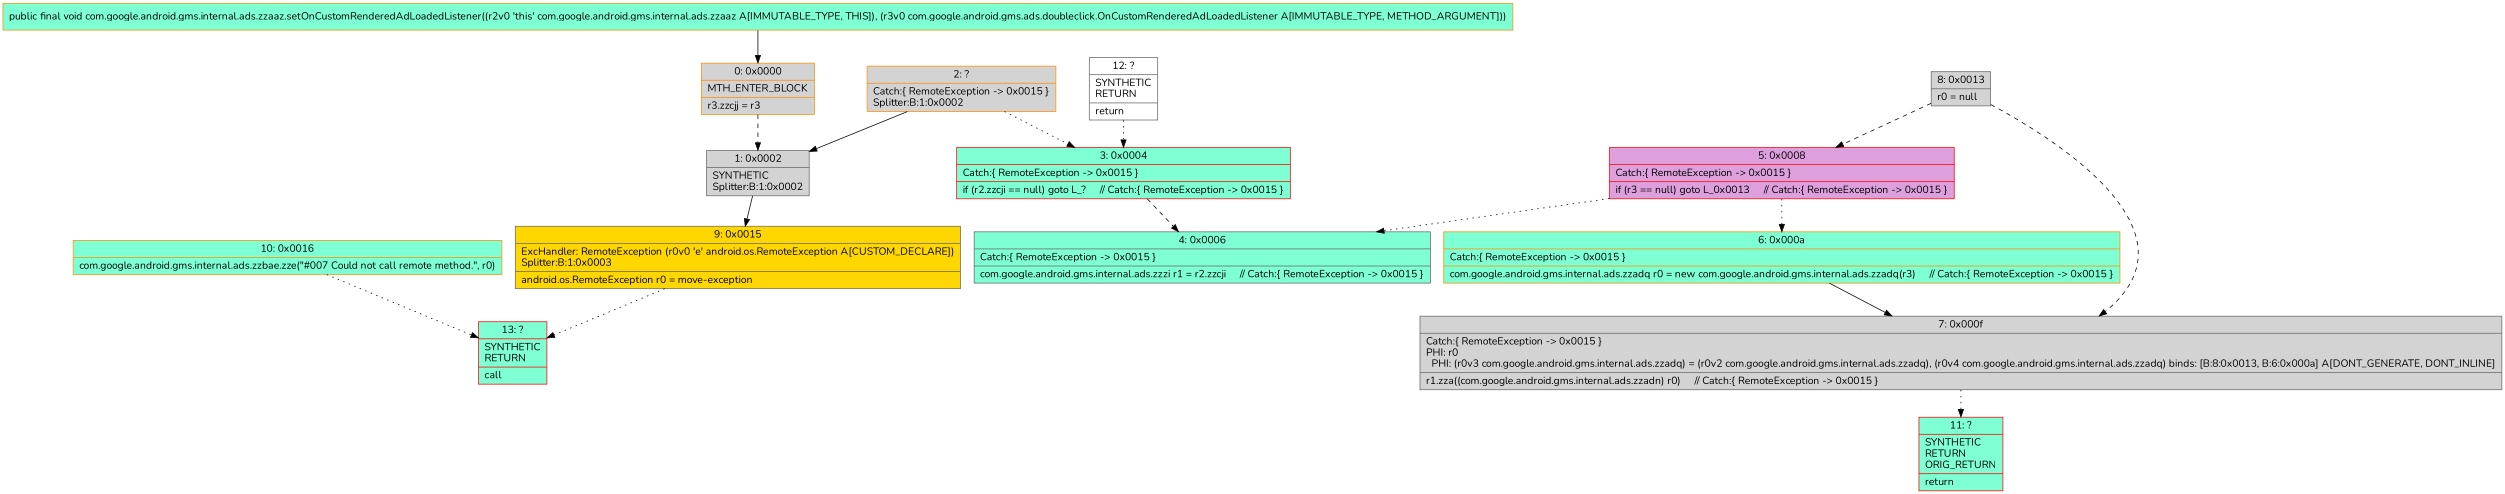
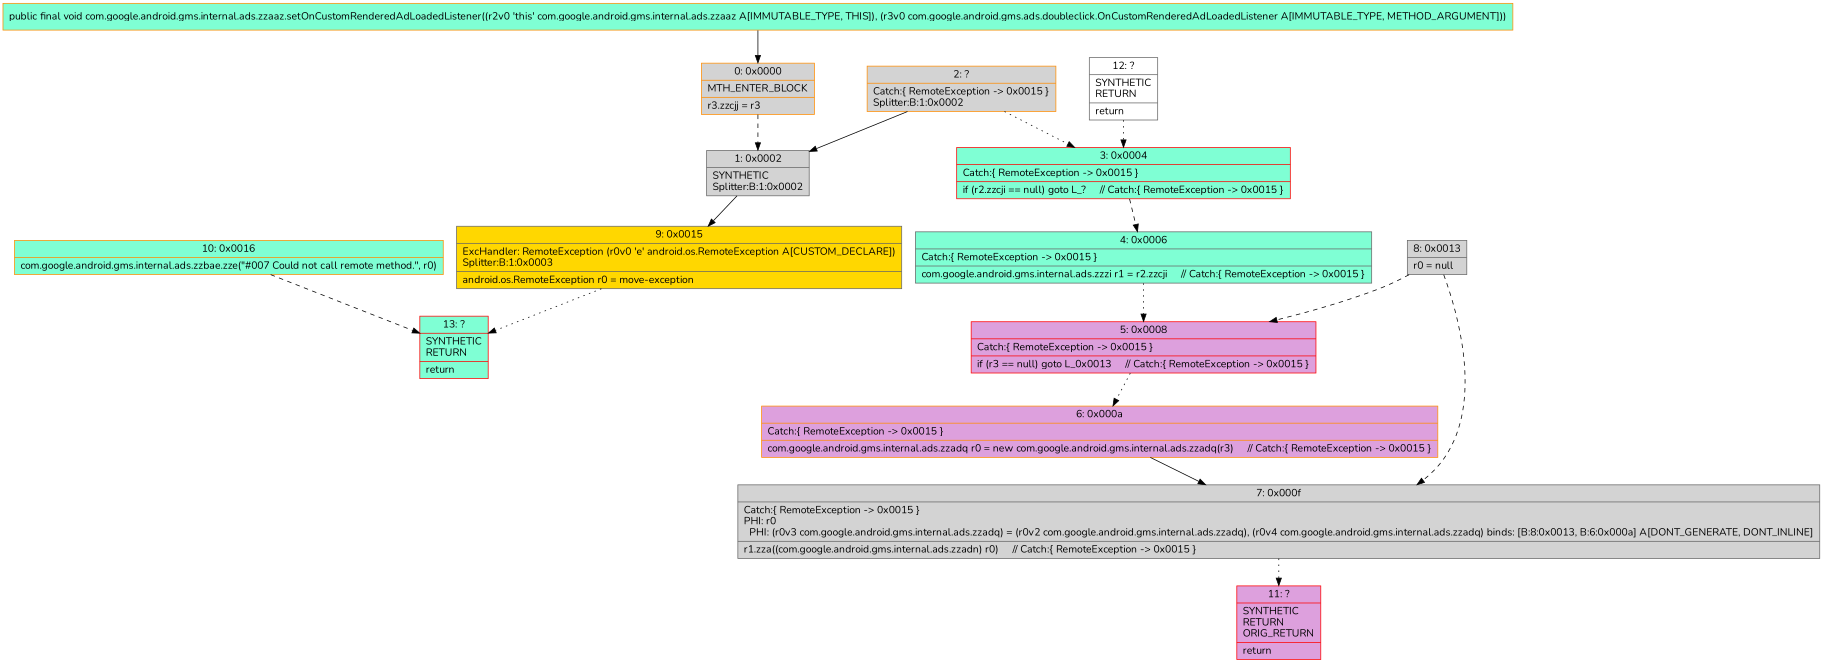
edge "5: 0x0008" -> "4: 0x0006": reversed
node "6: 0x000a": fillcolor aquamarine -> plum
edge "10: 0x0016" -> "13: ?": style dotted -> dashed
node "13: ?": text "call" -> "return"
node "11: ?": fillcolor aquamarine -> plum
